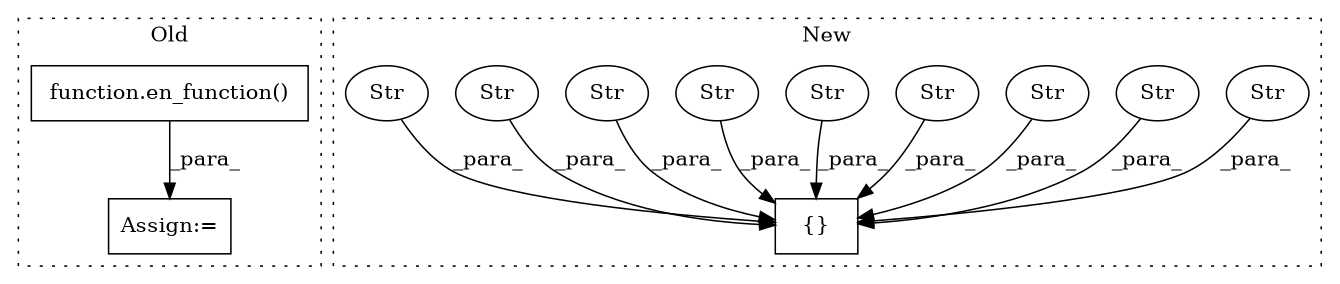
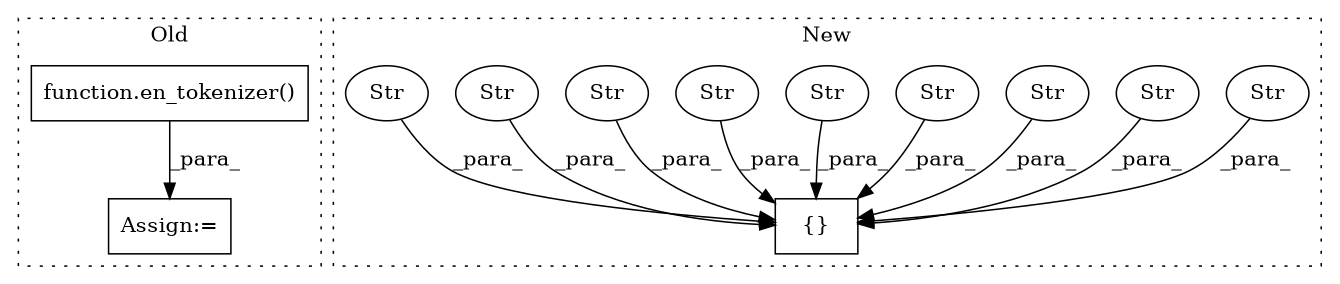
node "function.en_function()": label "function.en_function()" -> "function.en_tokenizer()"
